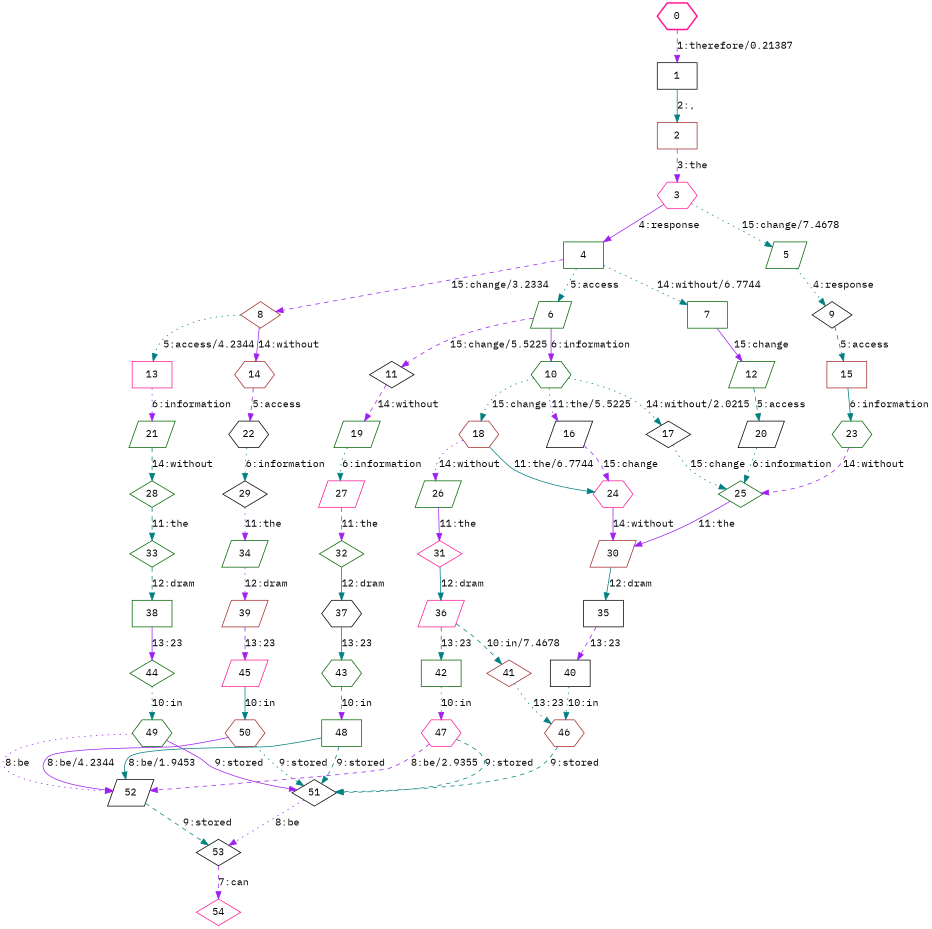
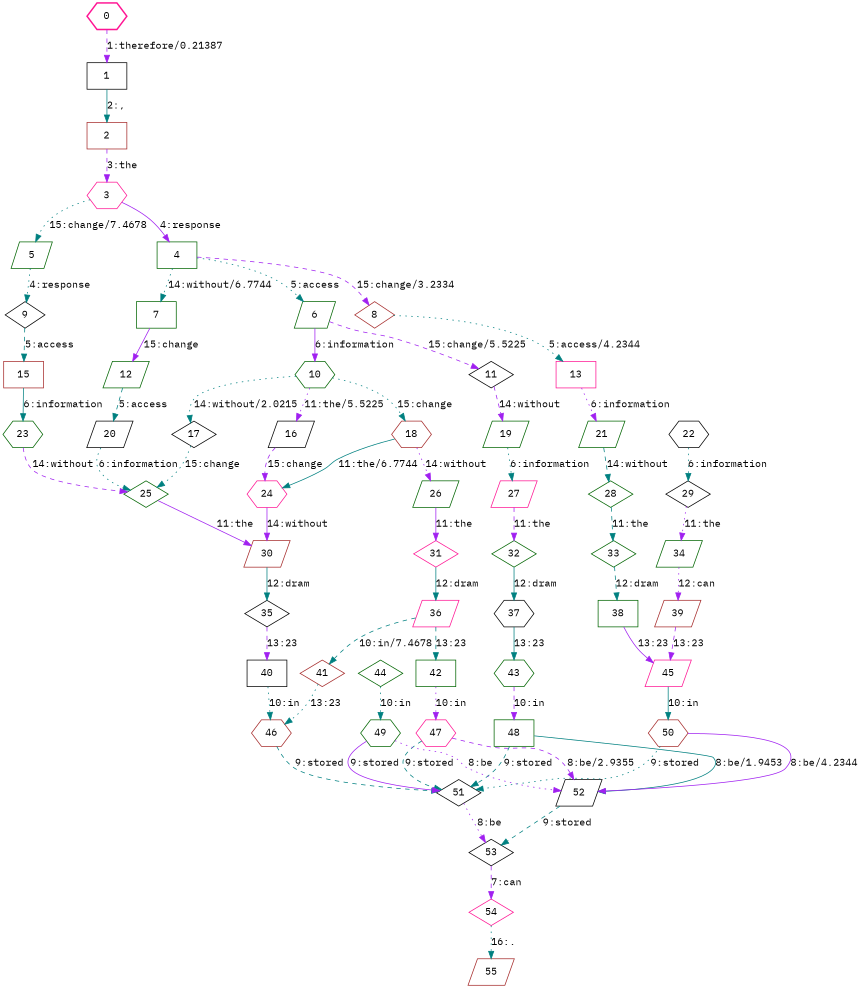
node "14": removed
edge "34" -> "39": label "12:dram" -> "12:can"
node "35": shape box -> diamond
edge "38" -> "44": now "38" -> "45"
node "55": added
